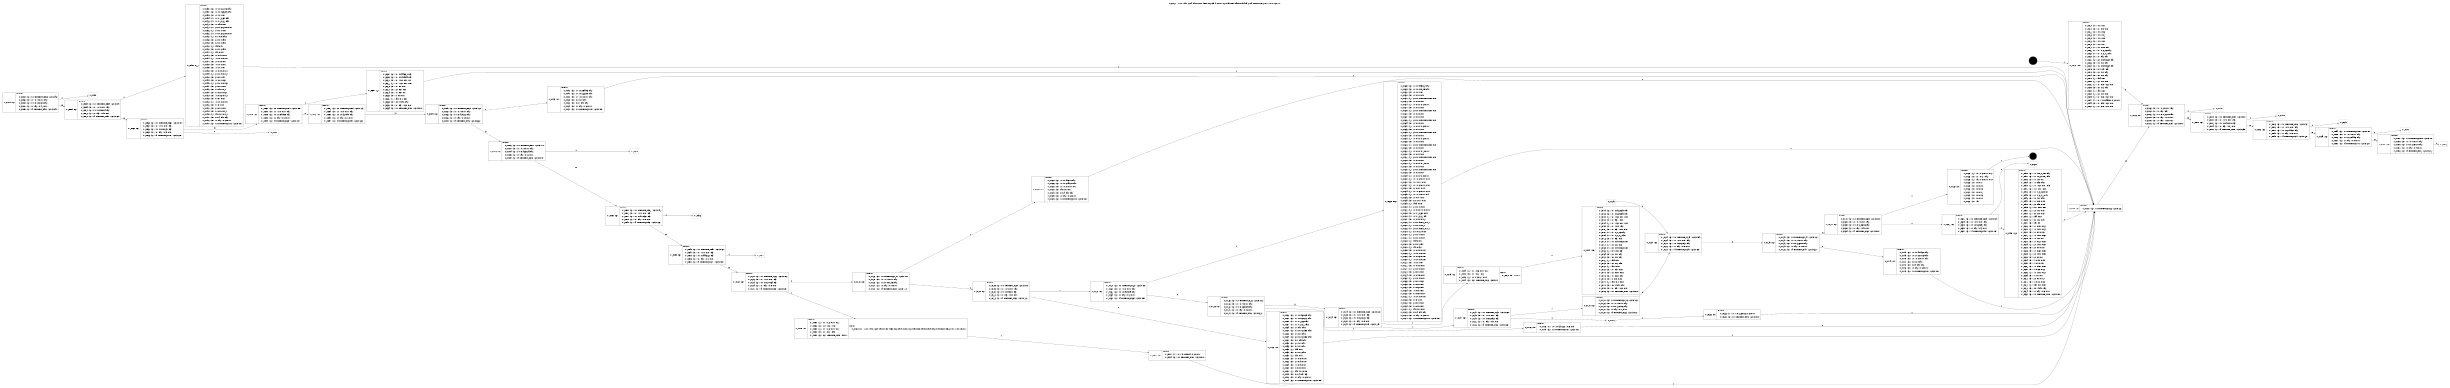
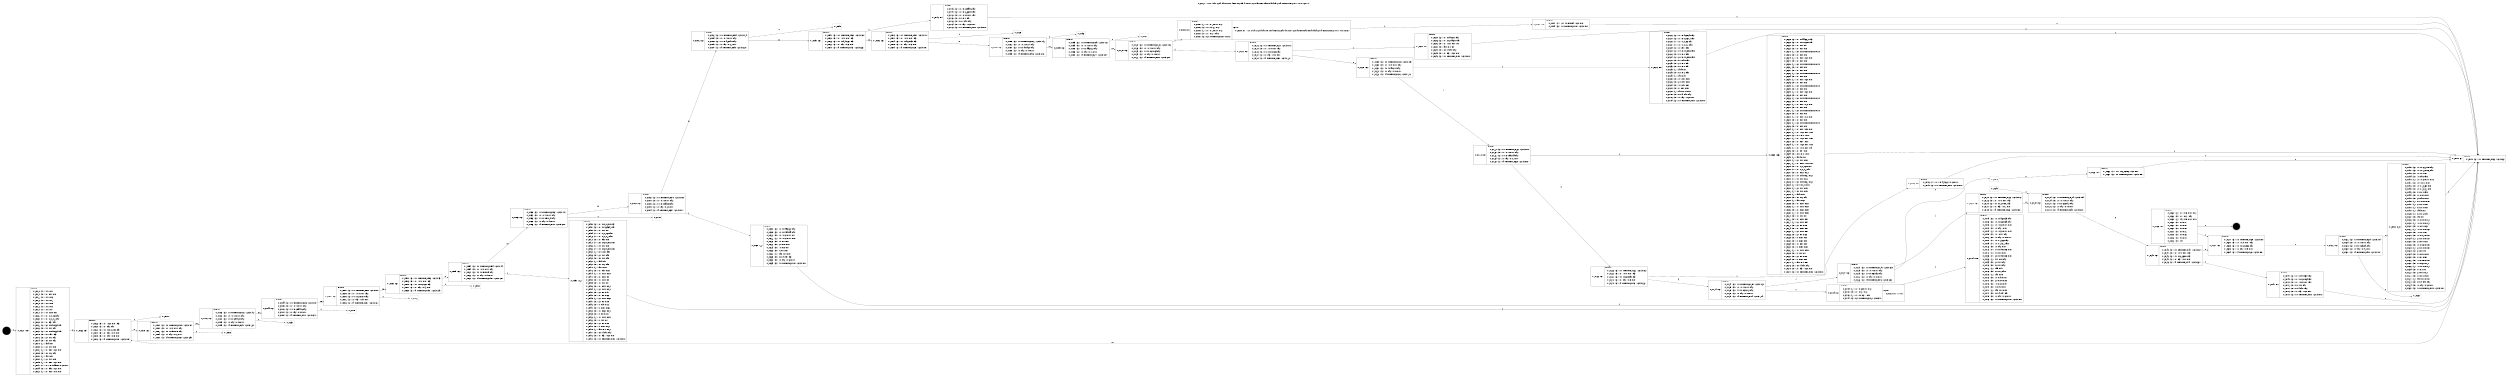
node "0x4018e8": added
edge "0x4014fb [25]" -> "0x401a62 [21]": reversed
edge "0x401307 [25]" -> "0x401320 [25]": added, label "13"
